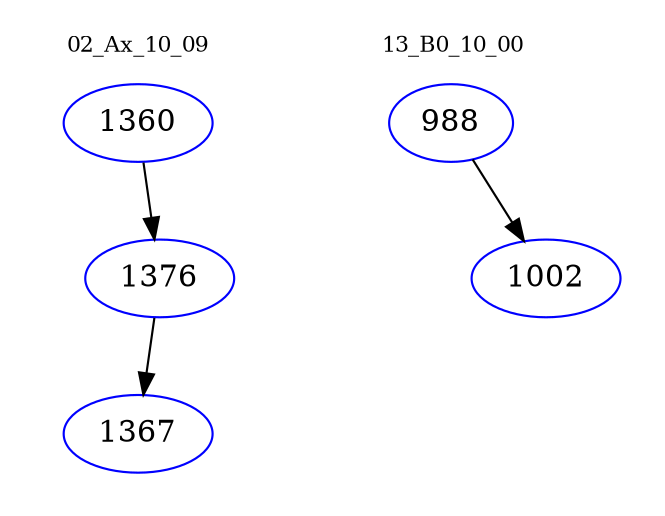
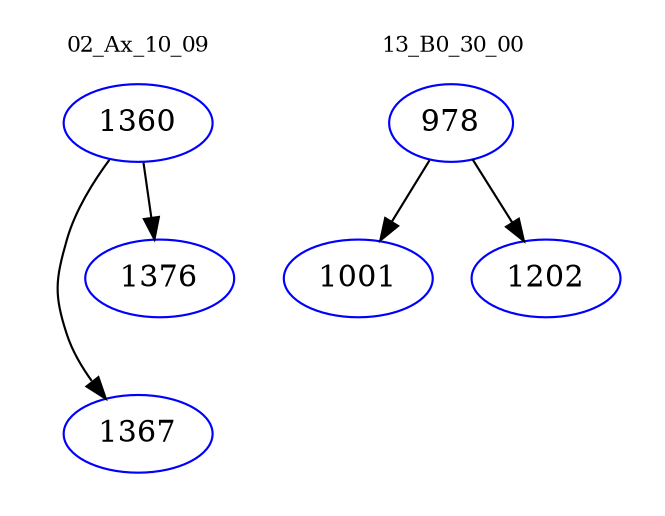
cluster "13_B0_10_00": label "13_B0_10_00" -> "13_B0_30_00"
node "988": label "988" -> "978"
node "1001": added
node "1002": label "1002" -> "1202"
edge "1376" -> "1367": now "1360" -> "1367"
